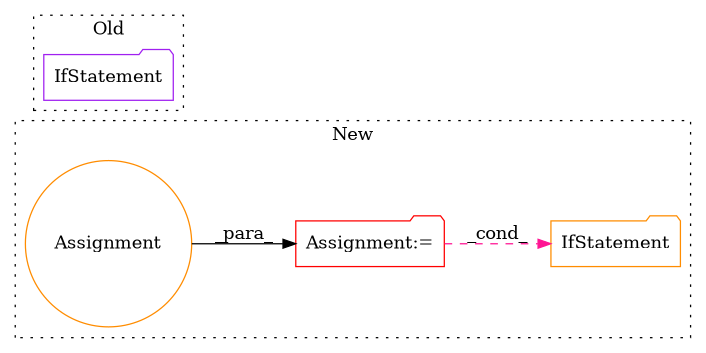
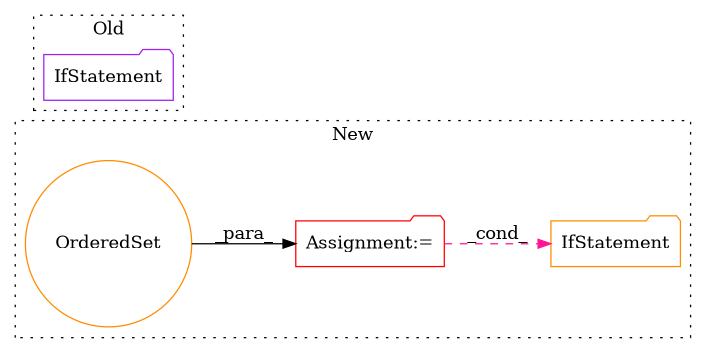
node "Assignment": label "Assignment" -> "OrderedSet"
